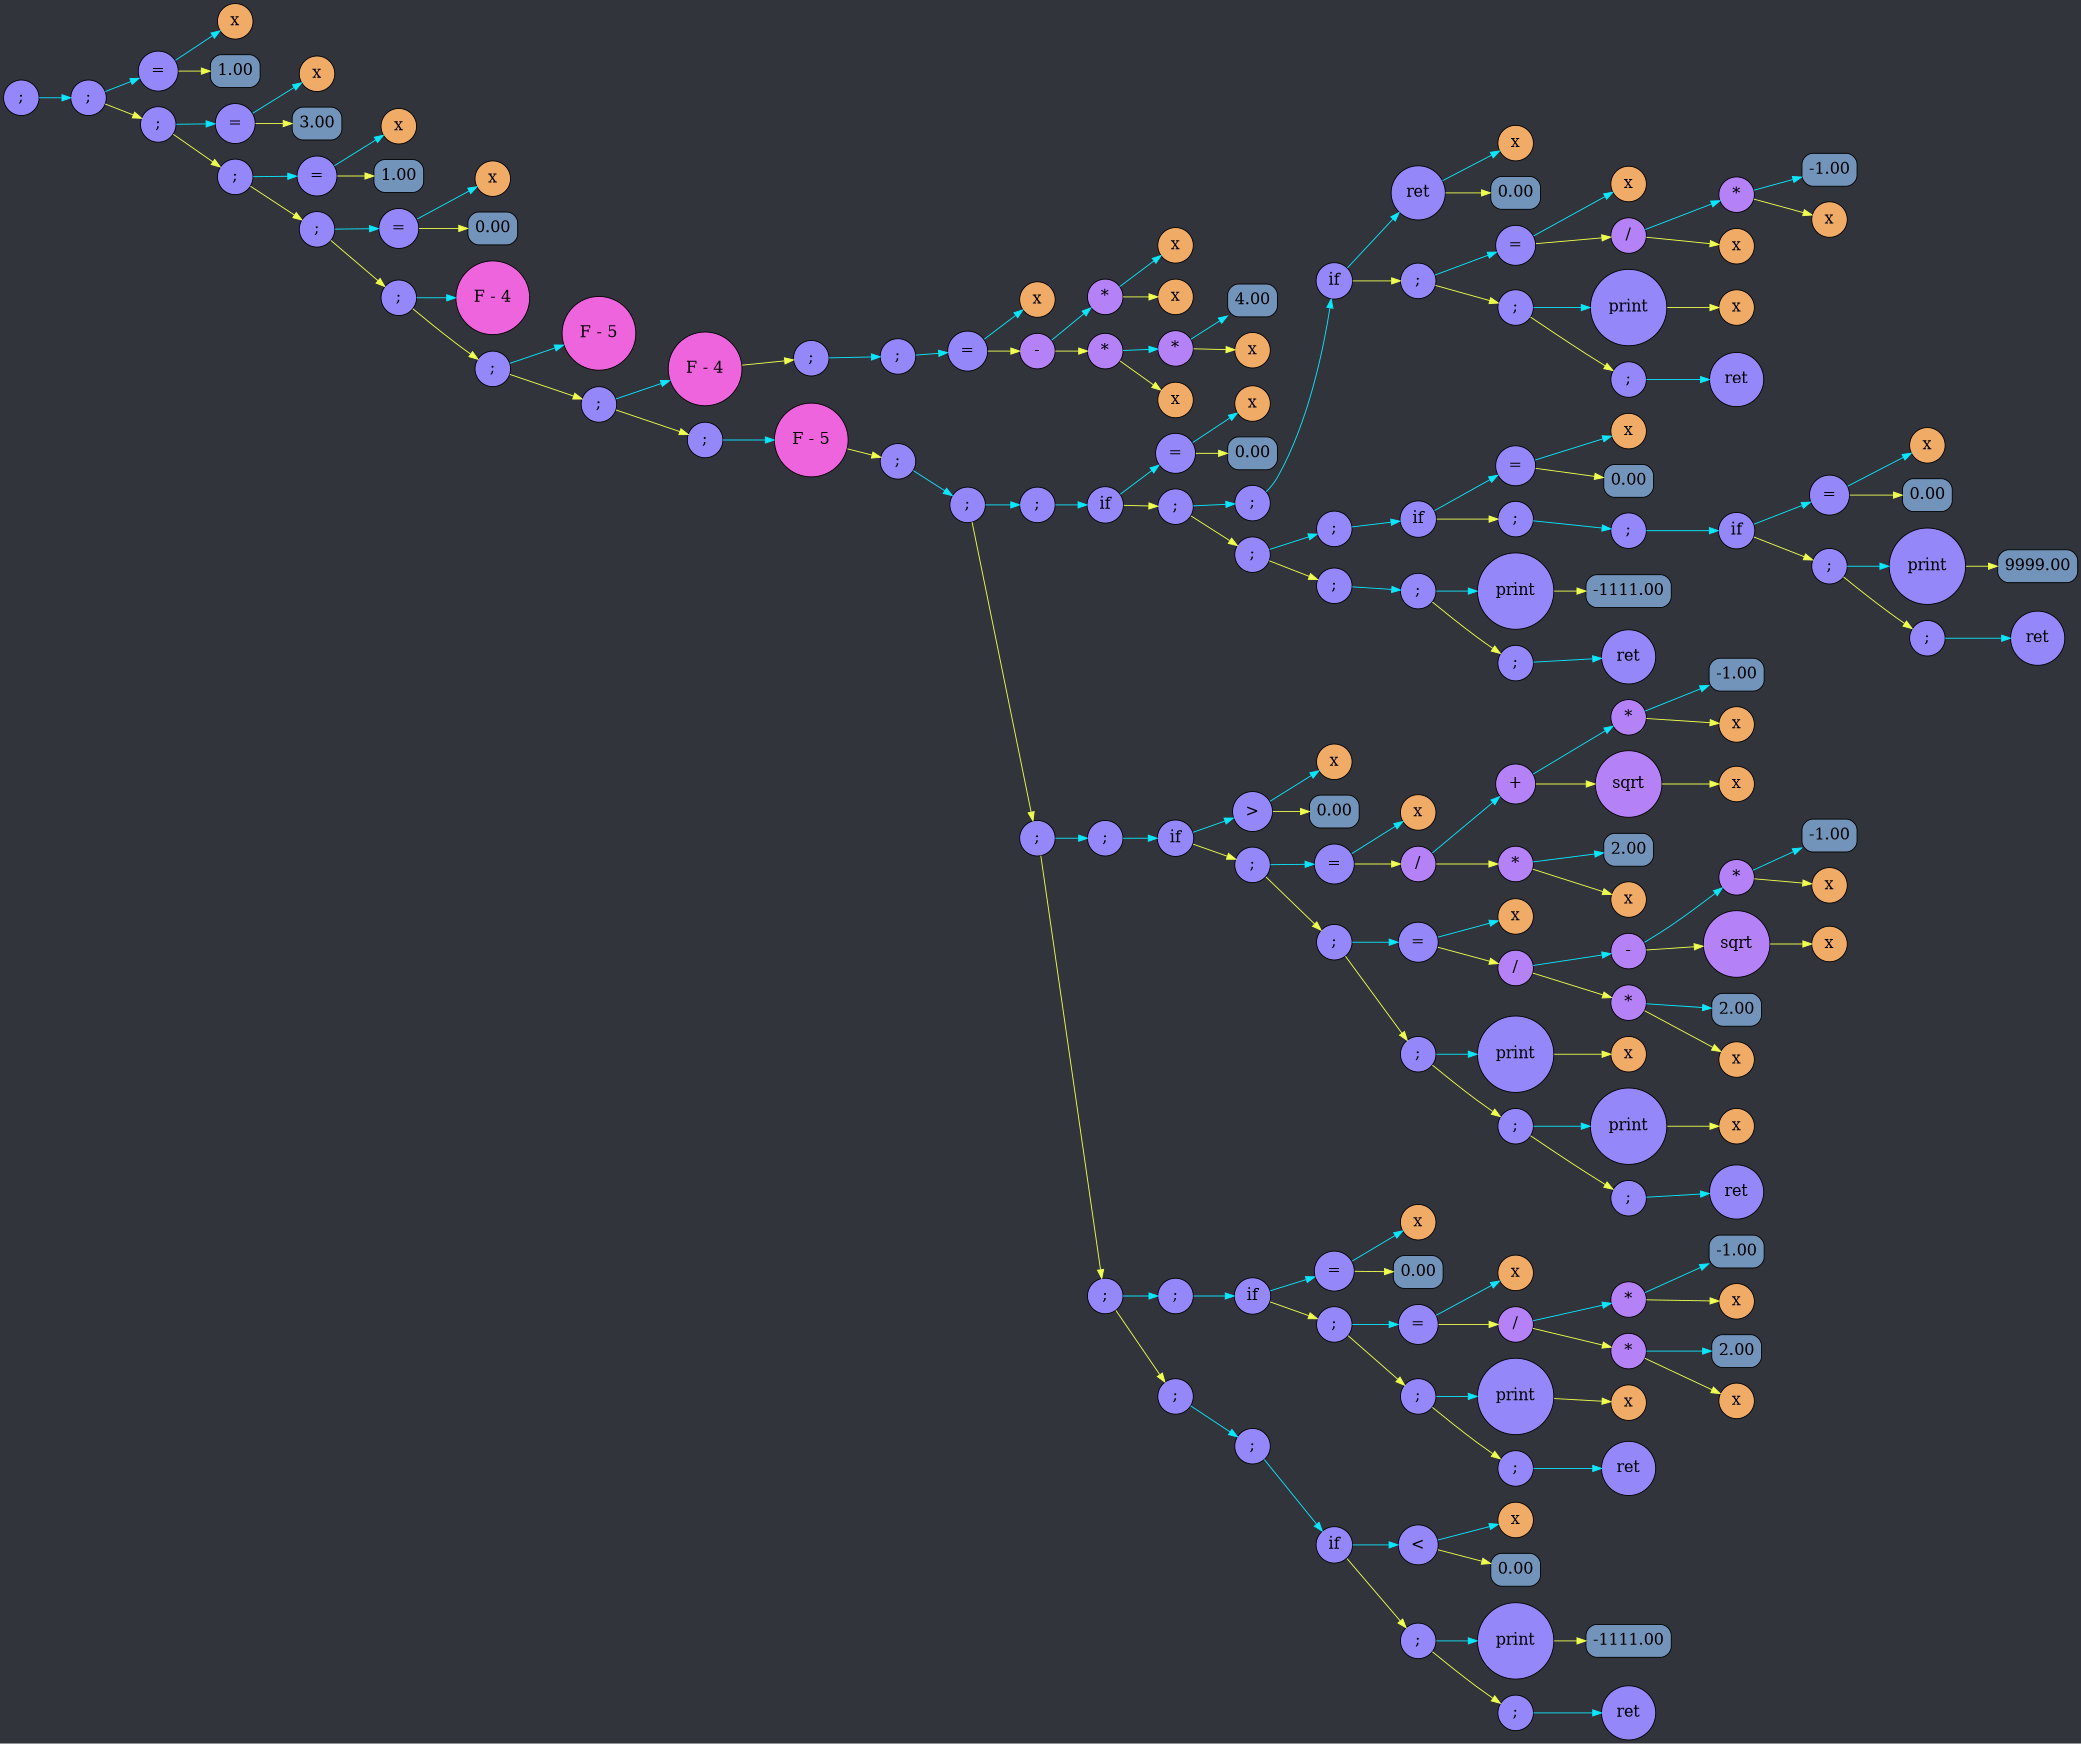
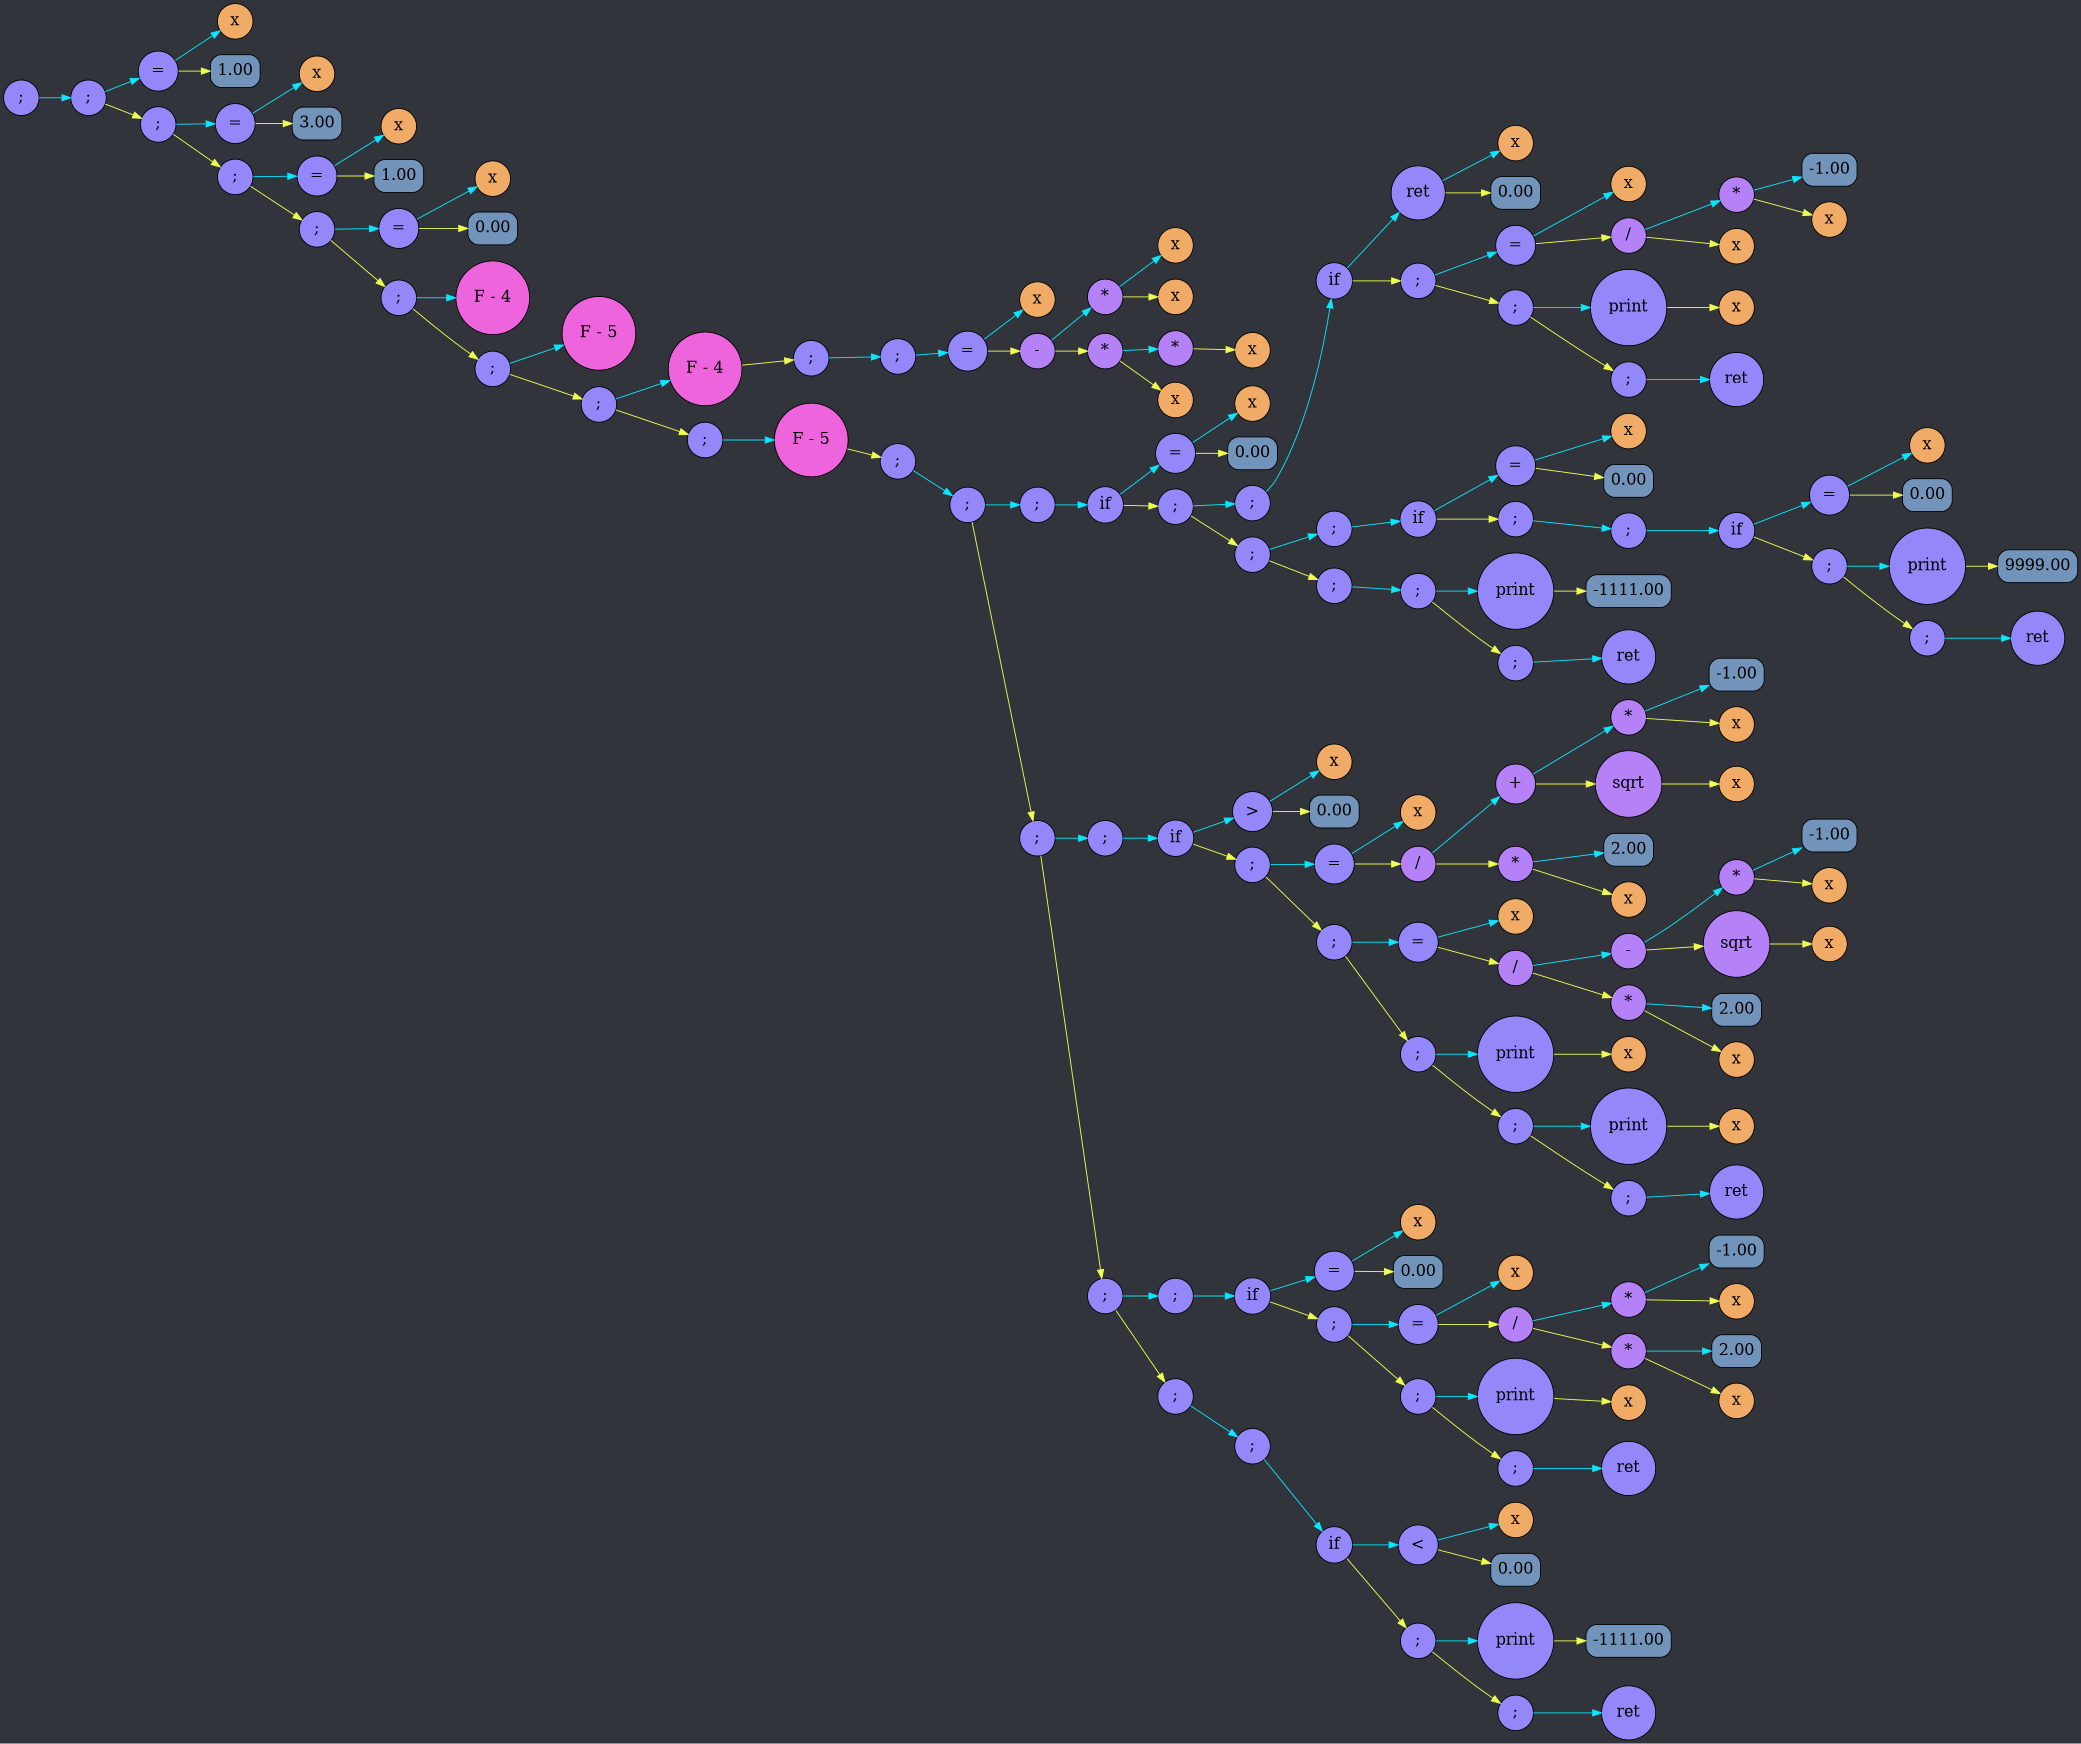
node "4.00": removed
